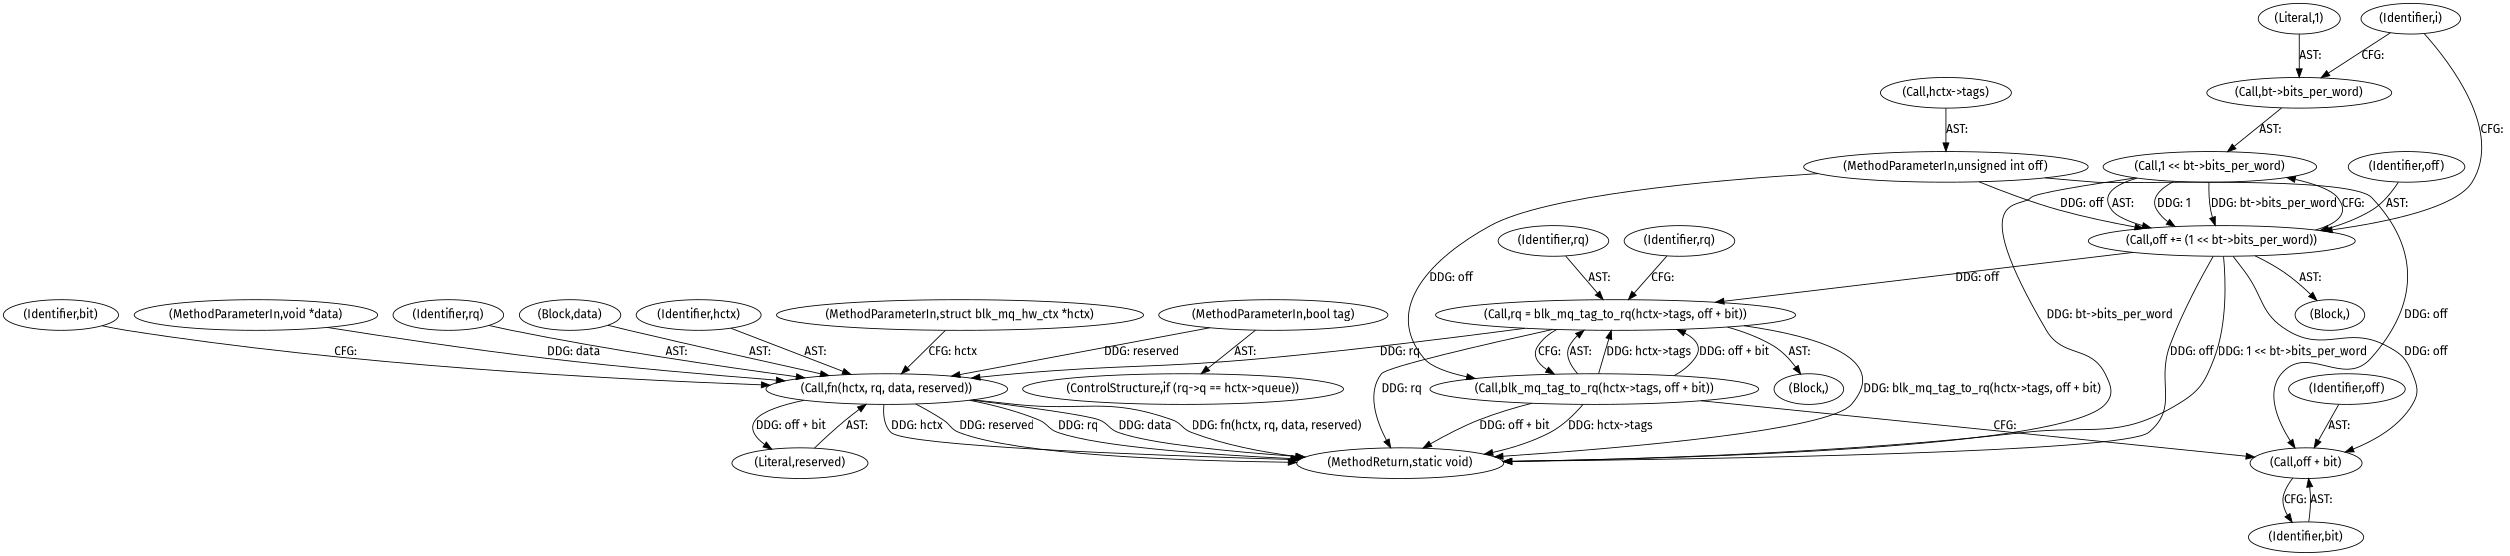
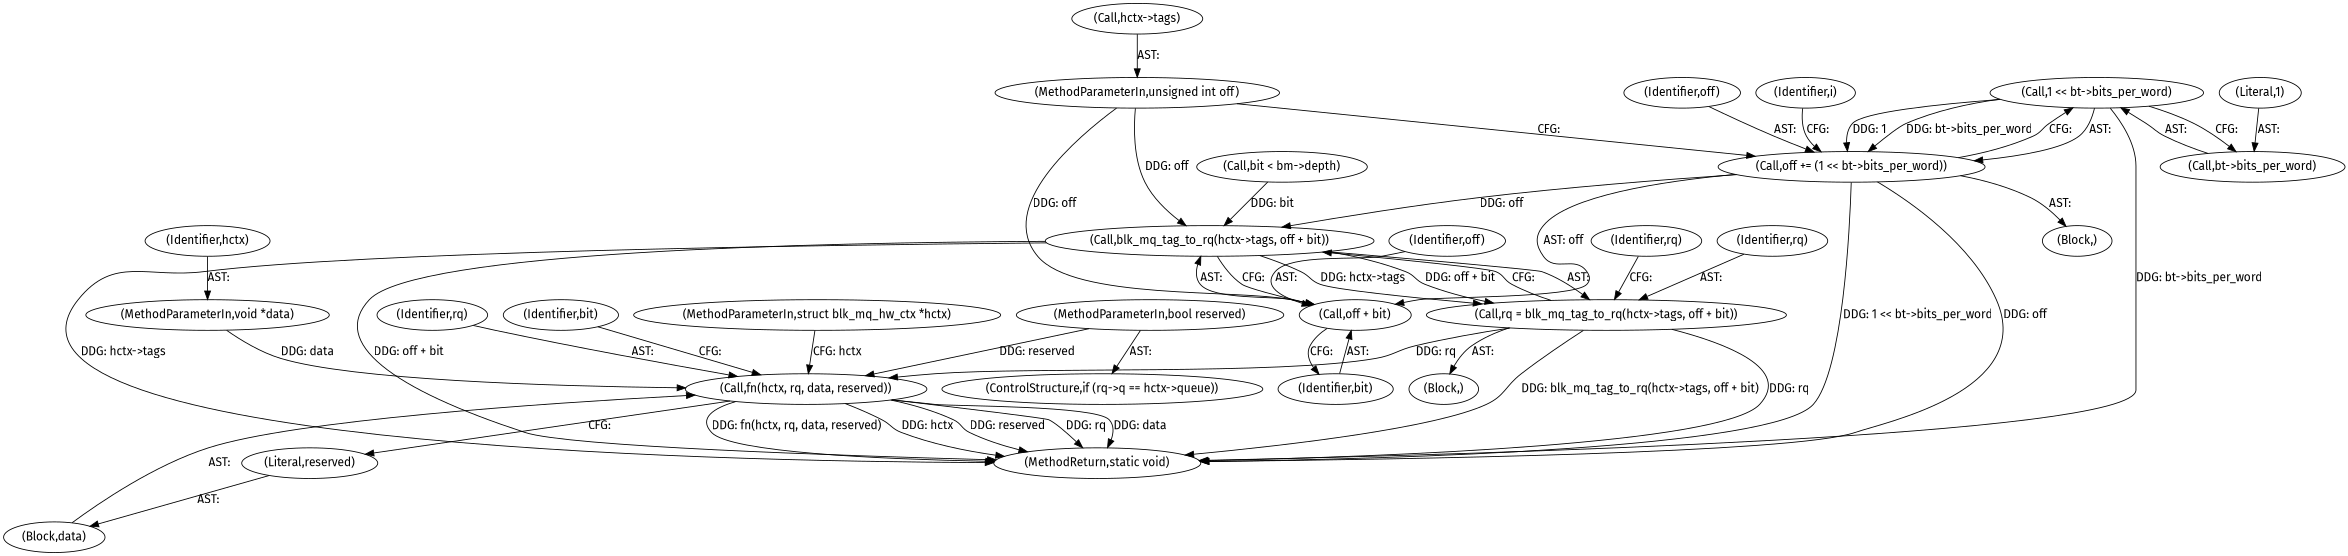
edge "(Identifier,i)" -> "(Call,bt->bits_per_word)": now "(Call,1 << bt->bits_per_word)" -> "(Call,bt->bits_per_word)"
node "(Call,bit < bm->depth)": added
edge "(MethodParameterIn,unsigned int off)" -> "(Call,off += (1 << bt->bits_per_word))": label "DDG: off" -> "CFG: "
edge "(Call,off += (1 << bt->bits_per_word))" -> "(Call,rq = blk_mq_tag_to_rq(hctx->tags, off + bit))": now "(Call,off += (1 << bt->bits_per_word))" -> "(Call,blk_mq_tag_to_rq(hctx->tags, off + bit))"
edge "(Call,off + bit)" -> "(Call,blk_mq_tag_to_rq(hctx->tags, off + bit))": added, label "AST:"
node "(MethodParameterIn,bool tag)": label "(MethodParameterIn,bool tag)" -> "(MethodParameterIn,bool reserved)"
edge "(Identifier,hctx)" -> "(Call,fn(hctx, rq, data, reserved))": now "(Identifier,hctx)" -> "(MethodParameterIn,void *data)"
edge "(Call,off += (1 << bt->bits_per_word))" -> "(Call,off + bit)": label "DDG: off" -> "AST: off"
edge "(Call,fn(hctx, rq, data, reserved))" -> "(Literal,reserved)": label "DDG: off + bit" -> "CFG: "
edge "(Literal,reserved)" -> "(Call,fn(hctx, rq, data, reserved))": now "(Literal,reserved)" -> "(Block,data)"
